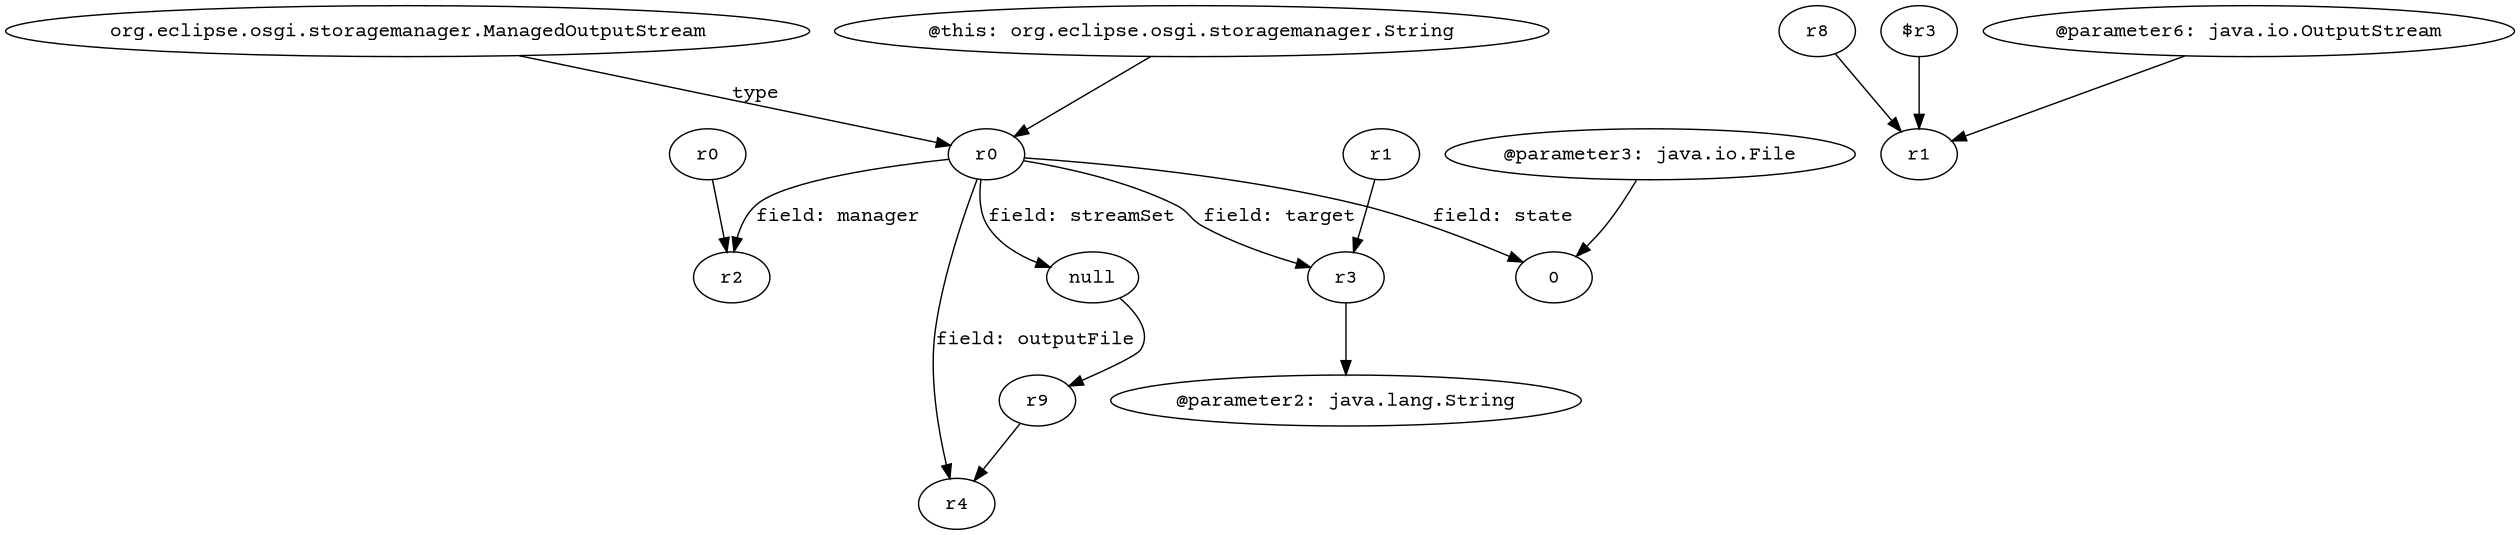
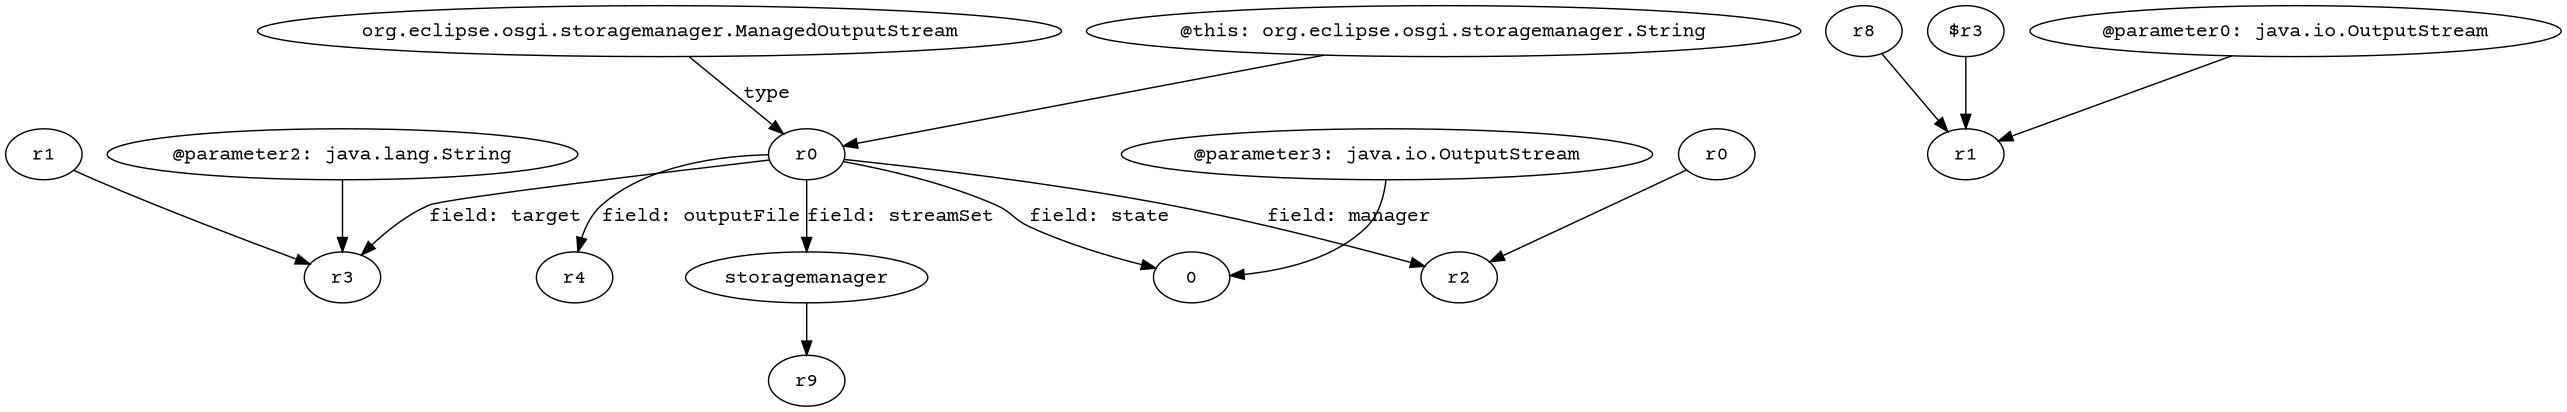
node "@parameter6: java.io.OutputStream": label "@parameter6: java.io.OutputStream" -> "@parameter0: java.io.OutputStream"
node "@parameter3: java.io.File": label "@parameter3: java.io.File" -> "@parameter3: java.io.OutputStream"
node "null": label "null" -> "storagemanager"
edge "r3" -> "@parameter2: java.lang.String": reversed
edge "r9" -> "r4": removed
